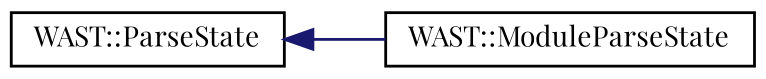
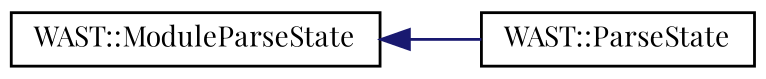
edge "WAST::ModuleParseState" -> "WAST::ParseState": reversed
